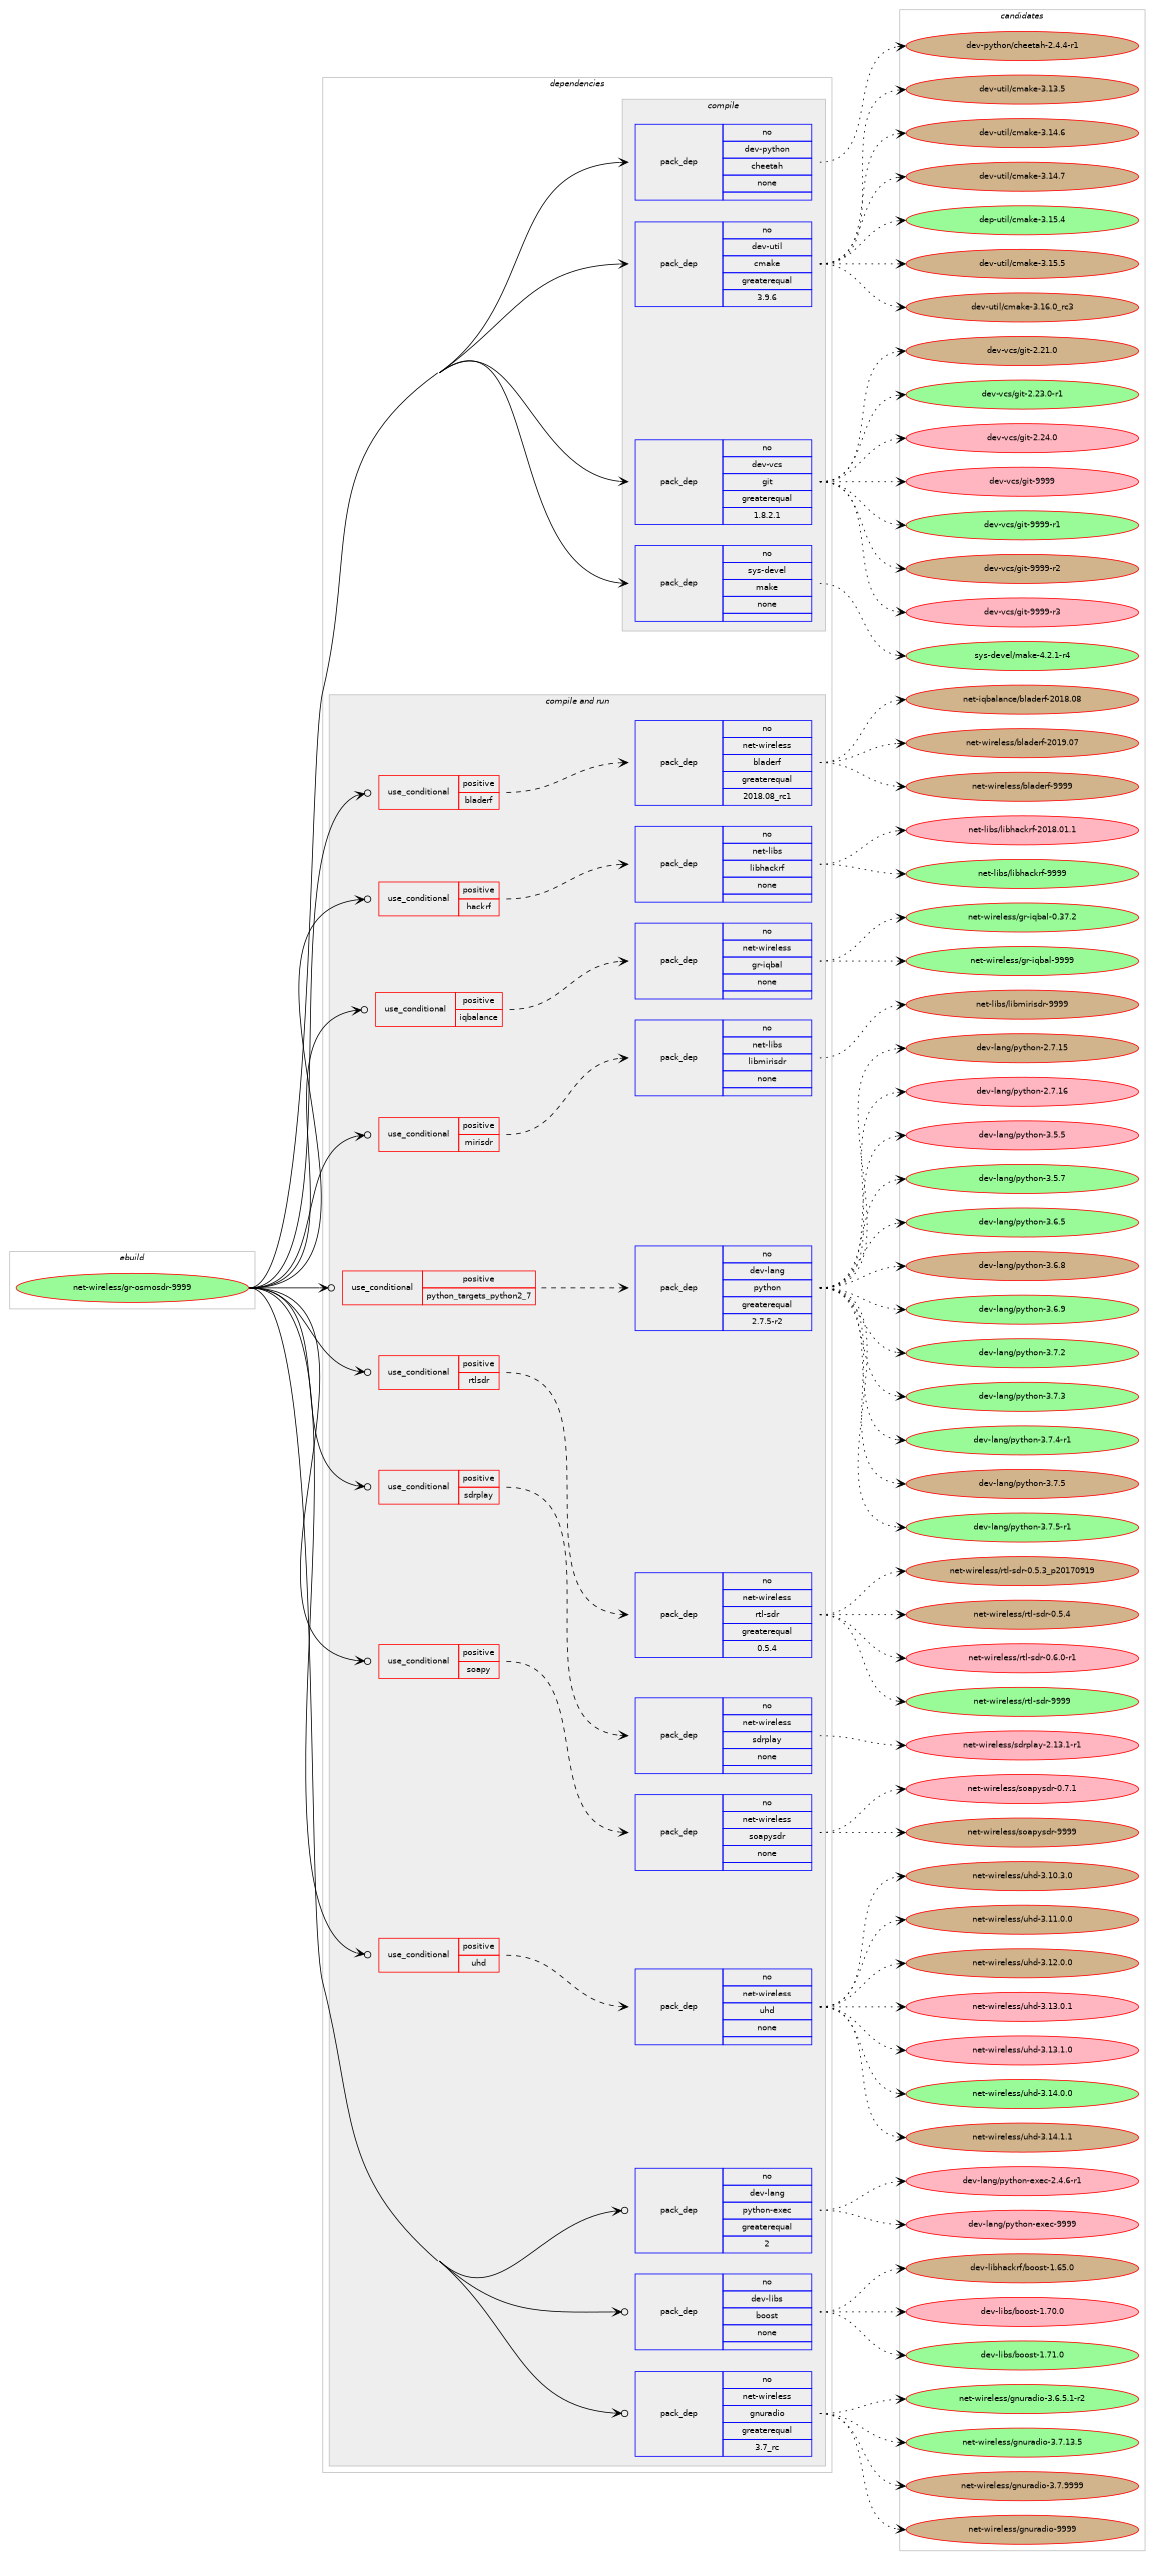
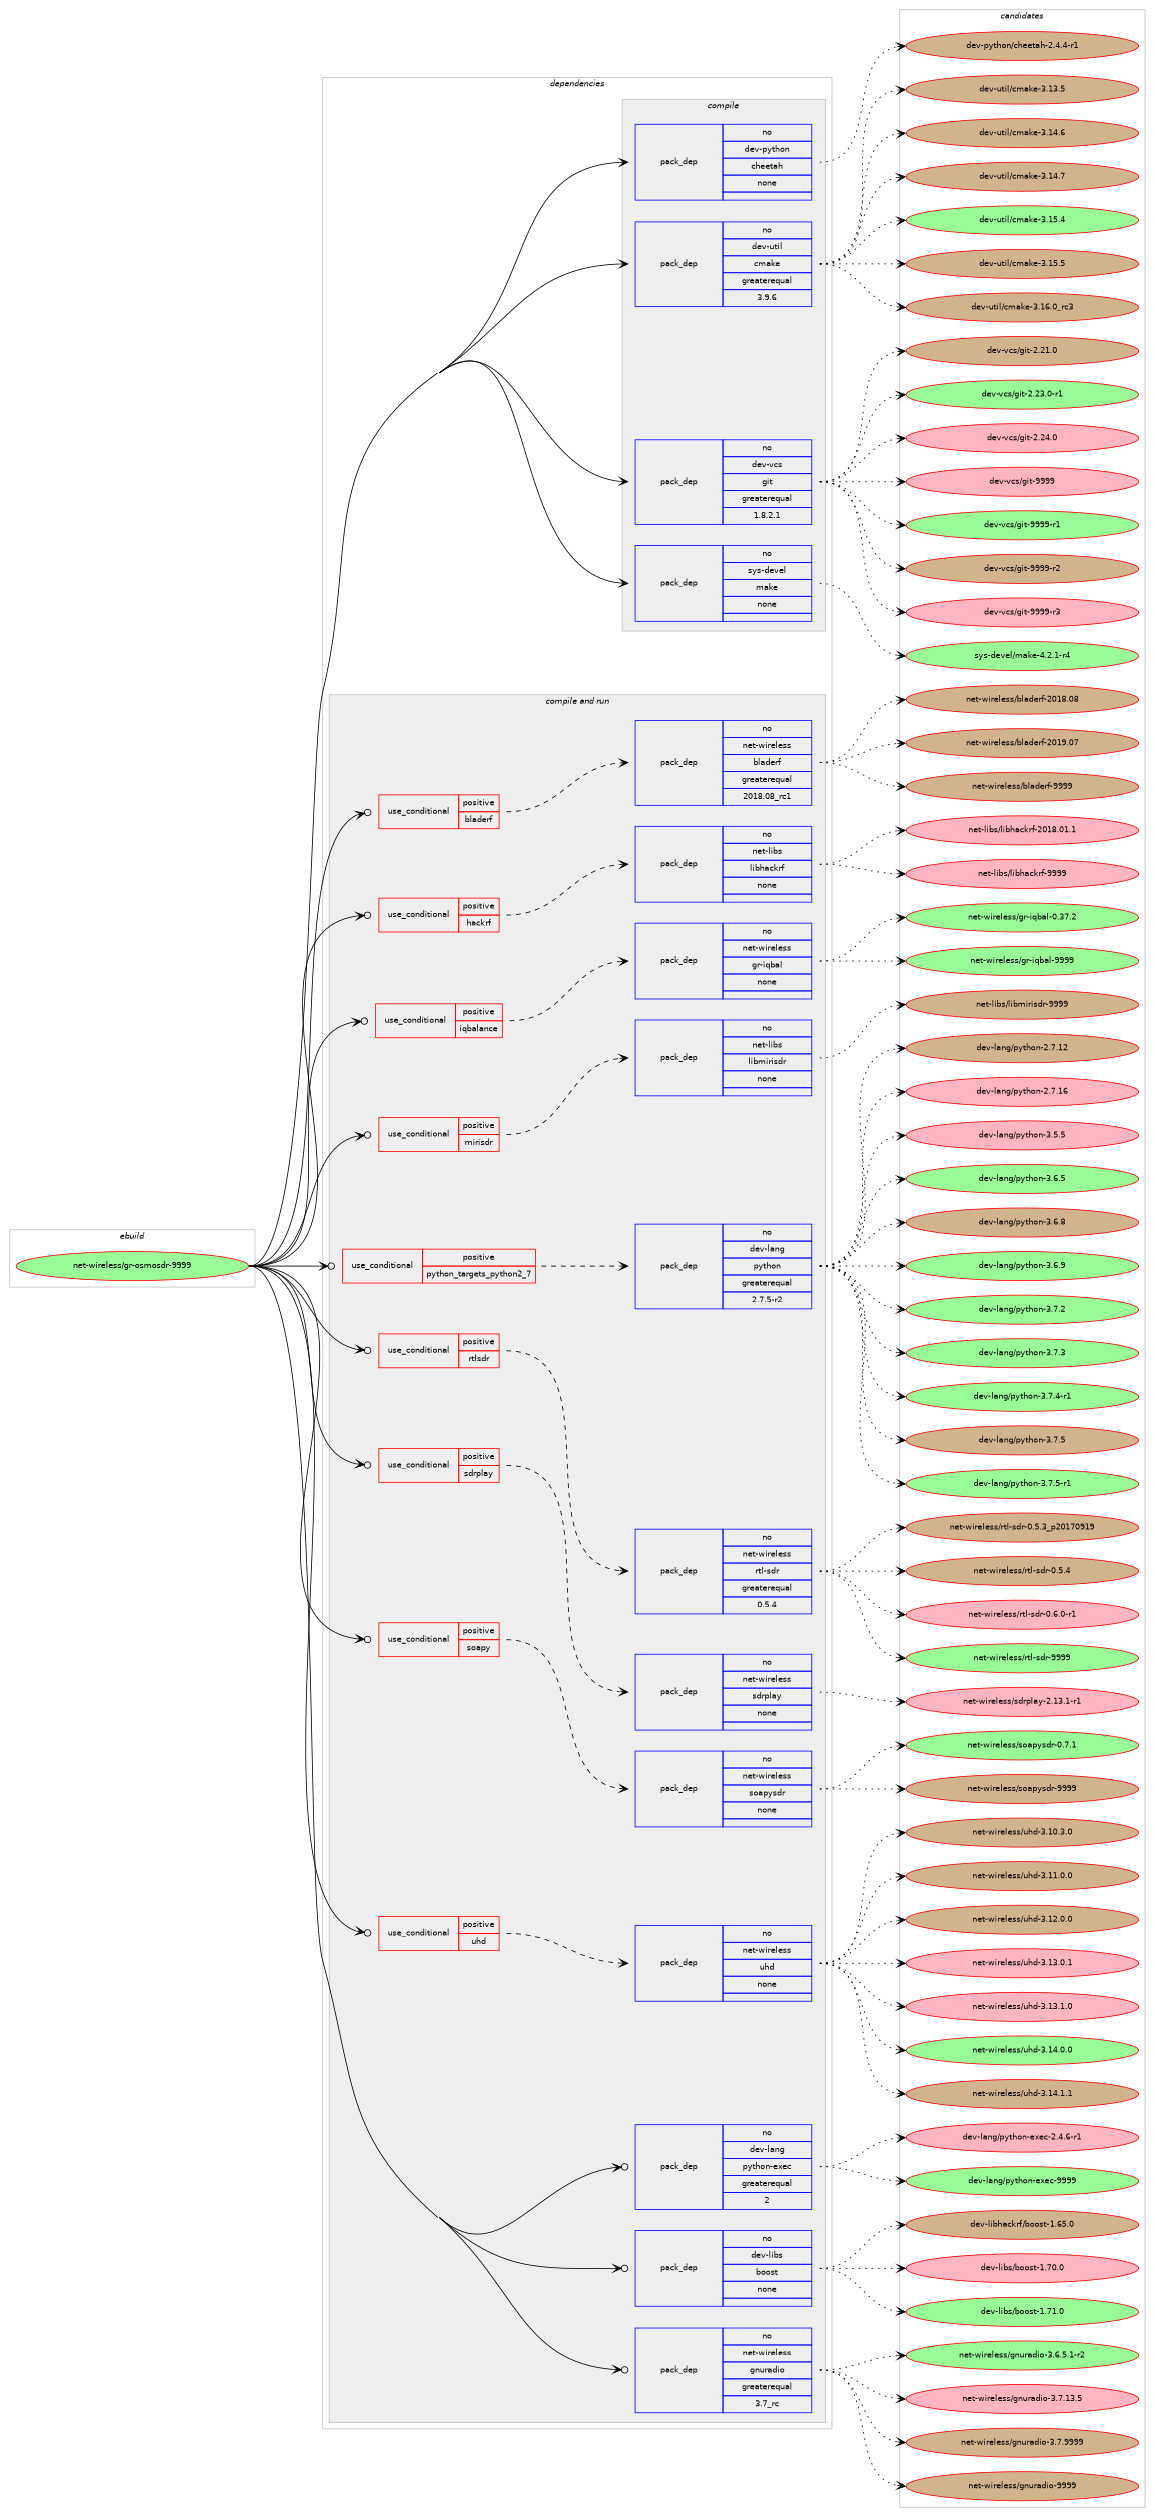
node "dep-util/cmake-3.15.4": label "dep-util/cmake-3.15.4" -> "dev-util/cmake-3.15.4"
node "net-iqbalance/bladerf-2018.08": label "net-iqbalance/bladerf-2018.08" -> "net-wireless/bladerf-2018.08"
node "net-libs/libhackrf-9999": fillcolor palegreen -> lightpink
node "dev-lang/python-2.7.15": label "dev-lang/python-2.7.15" -> "dev-lang/python-2.7.12"
node "dev-lang/python-3.5.7": removed
node "net-wireless/soapysdr-0.7.1": fillcolor lightpink -> palegreen
node "dev-lang/python-exec-9999": fillcolor lightpink -> palegreen
node "net-wireless/gnuradio-3.7.13.5": fillcolor palegreen -> lightpink
